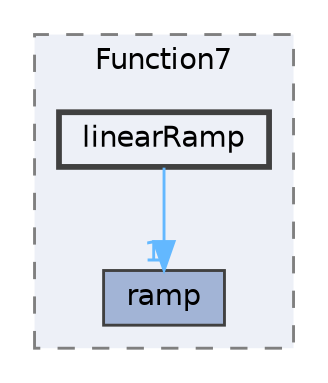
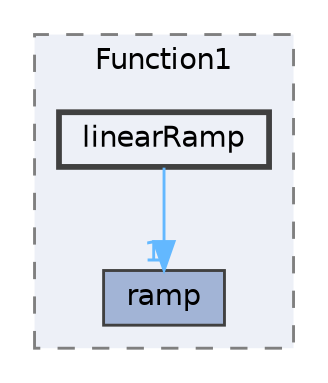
cluster "Function7": label "Function7" -> "Function1"
